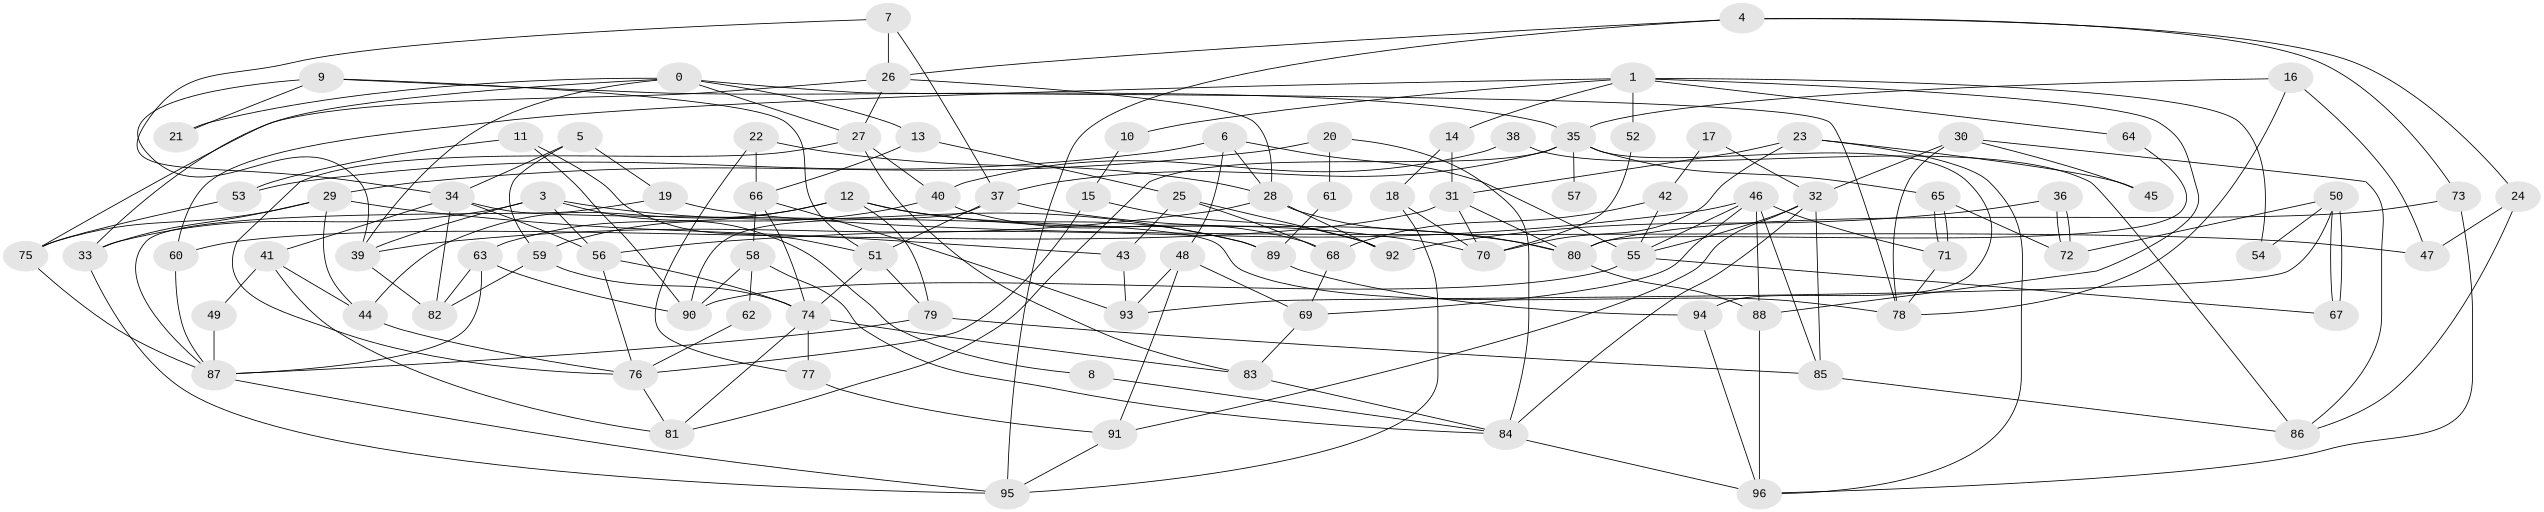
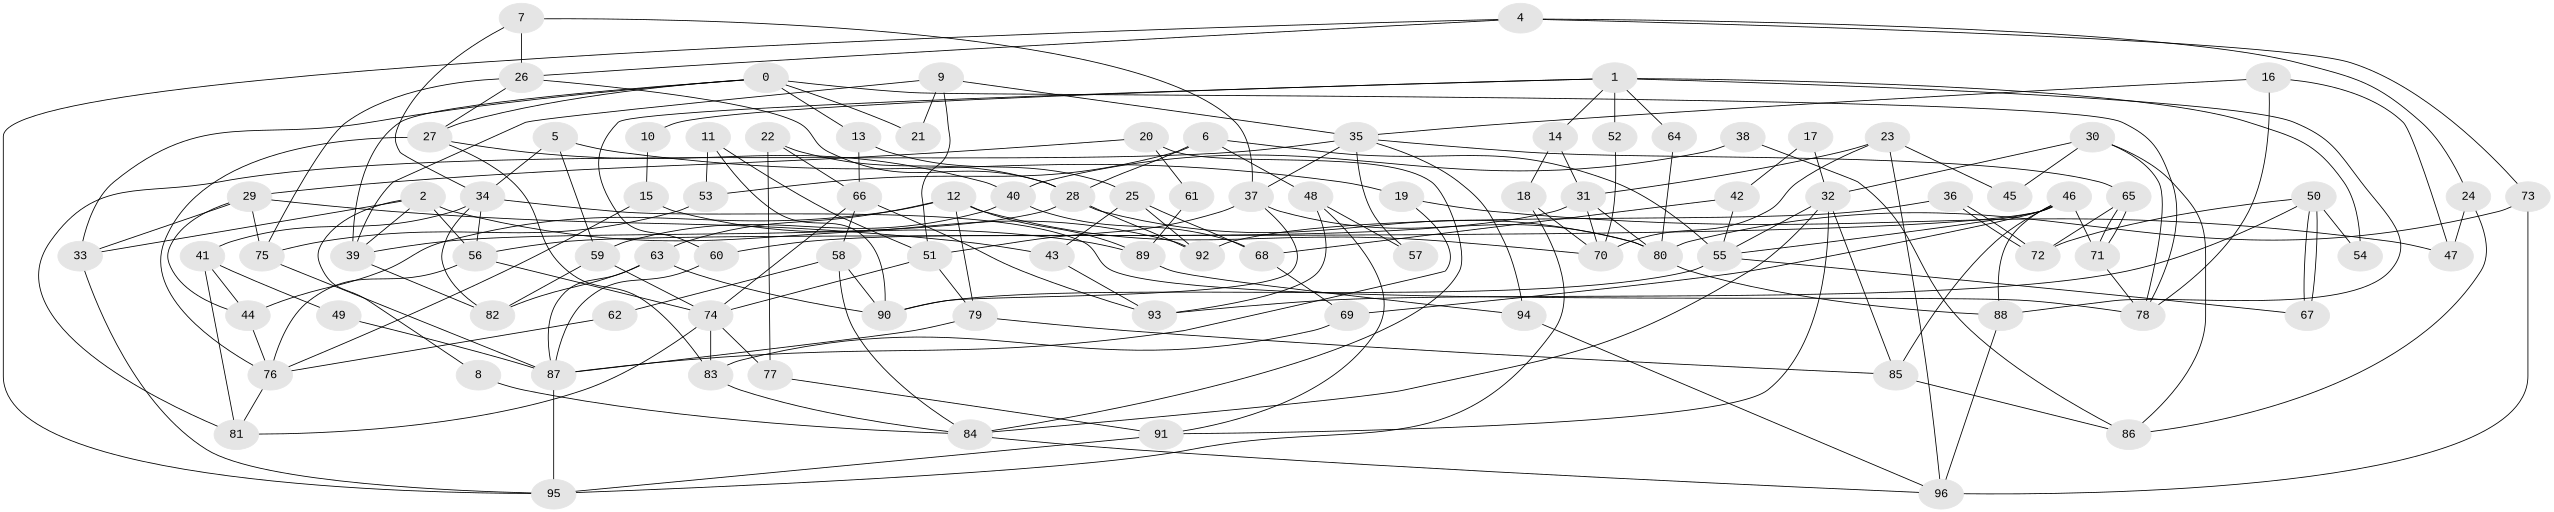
node "3": label "3" -> "2"
edge "48" -- "69": now "48" -- "57"
